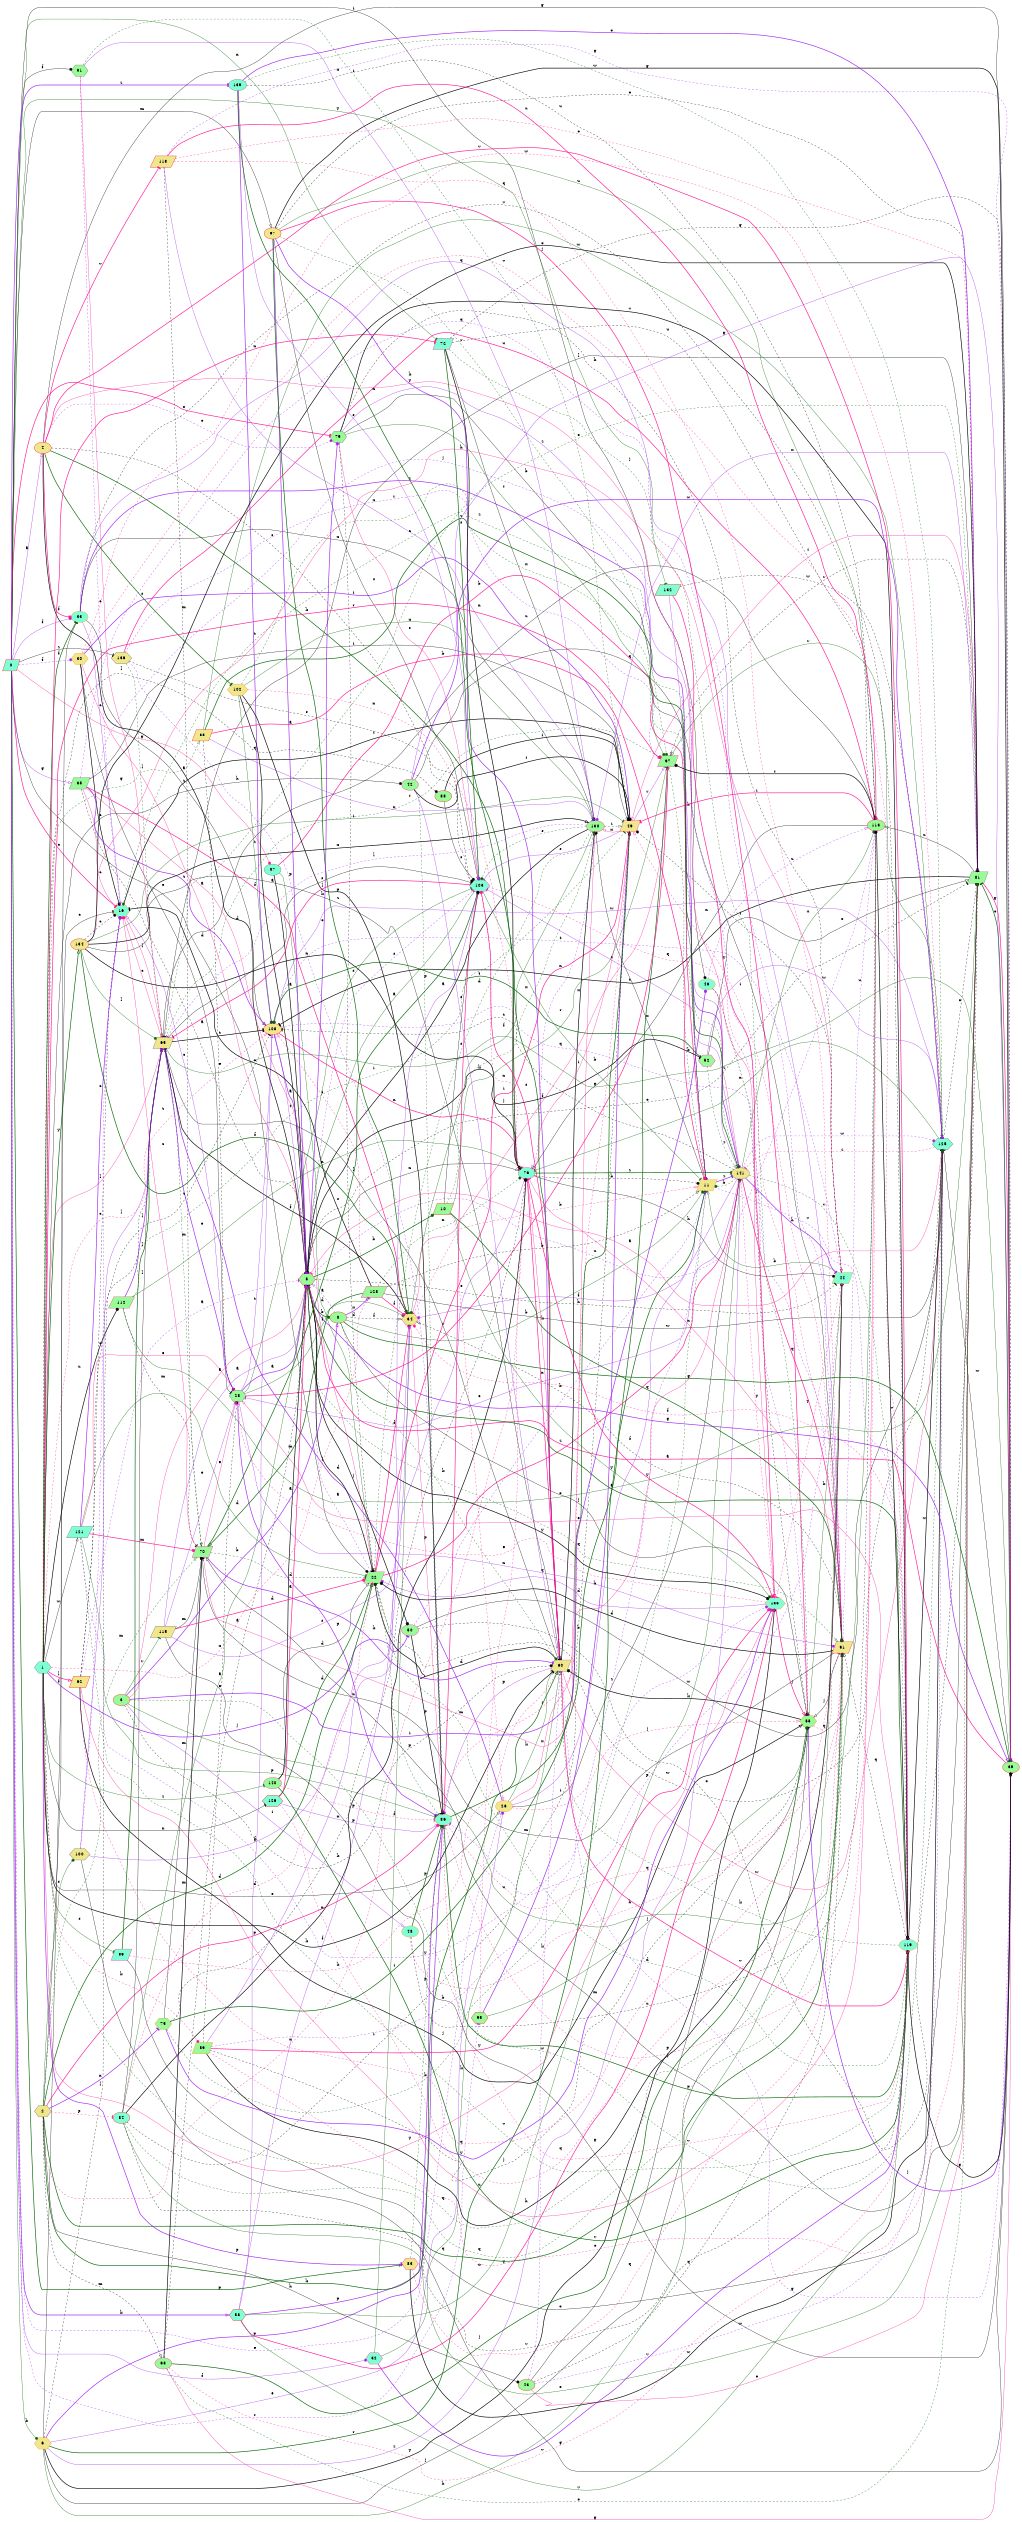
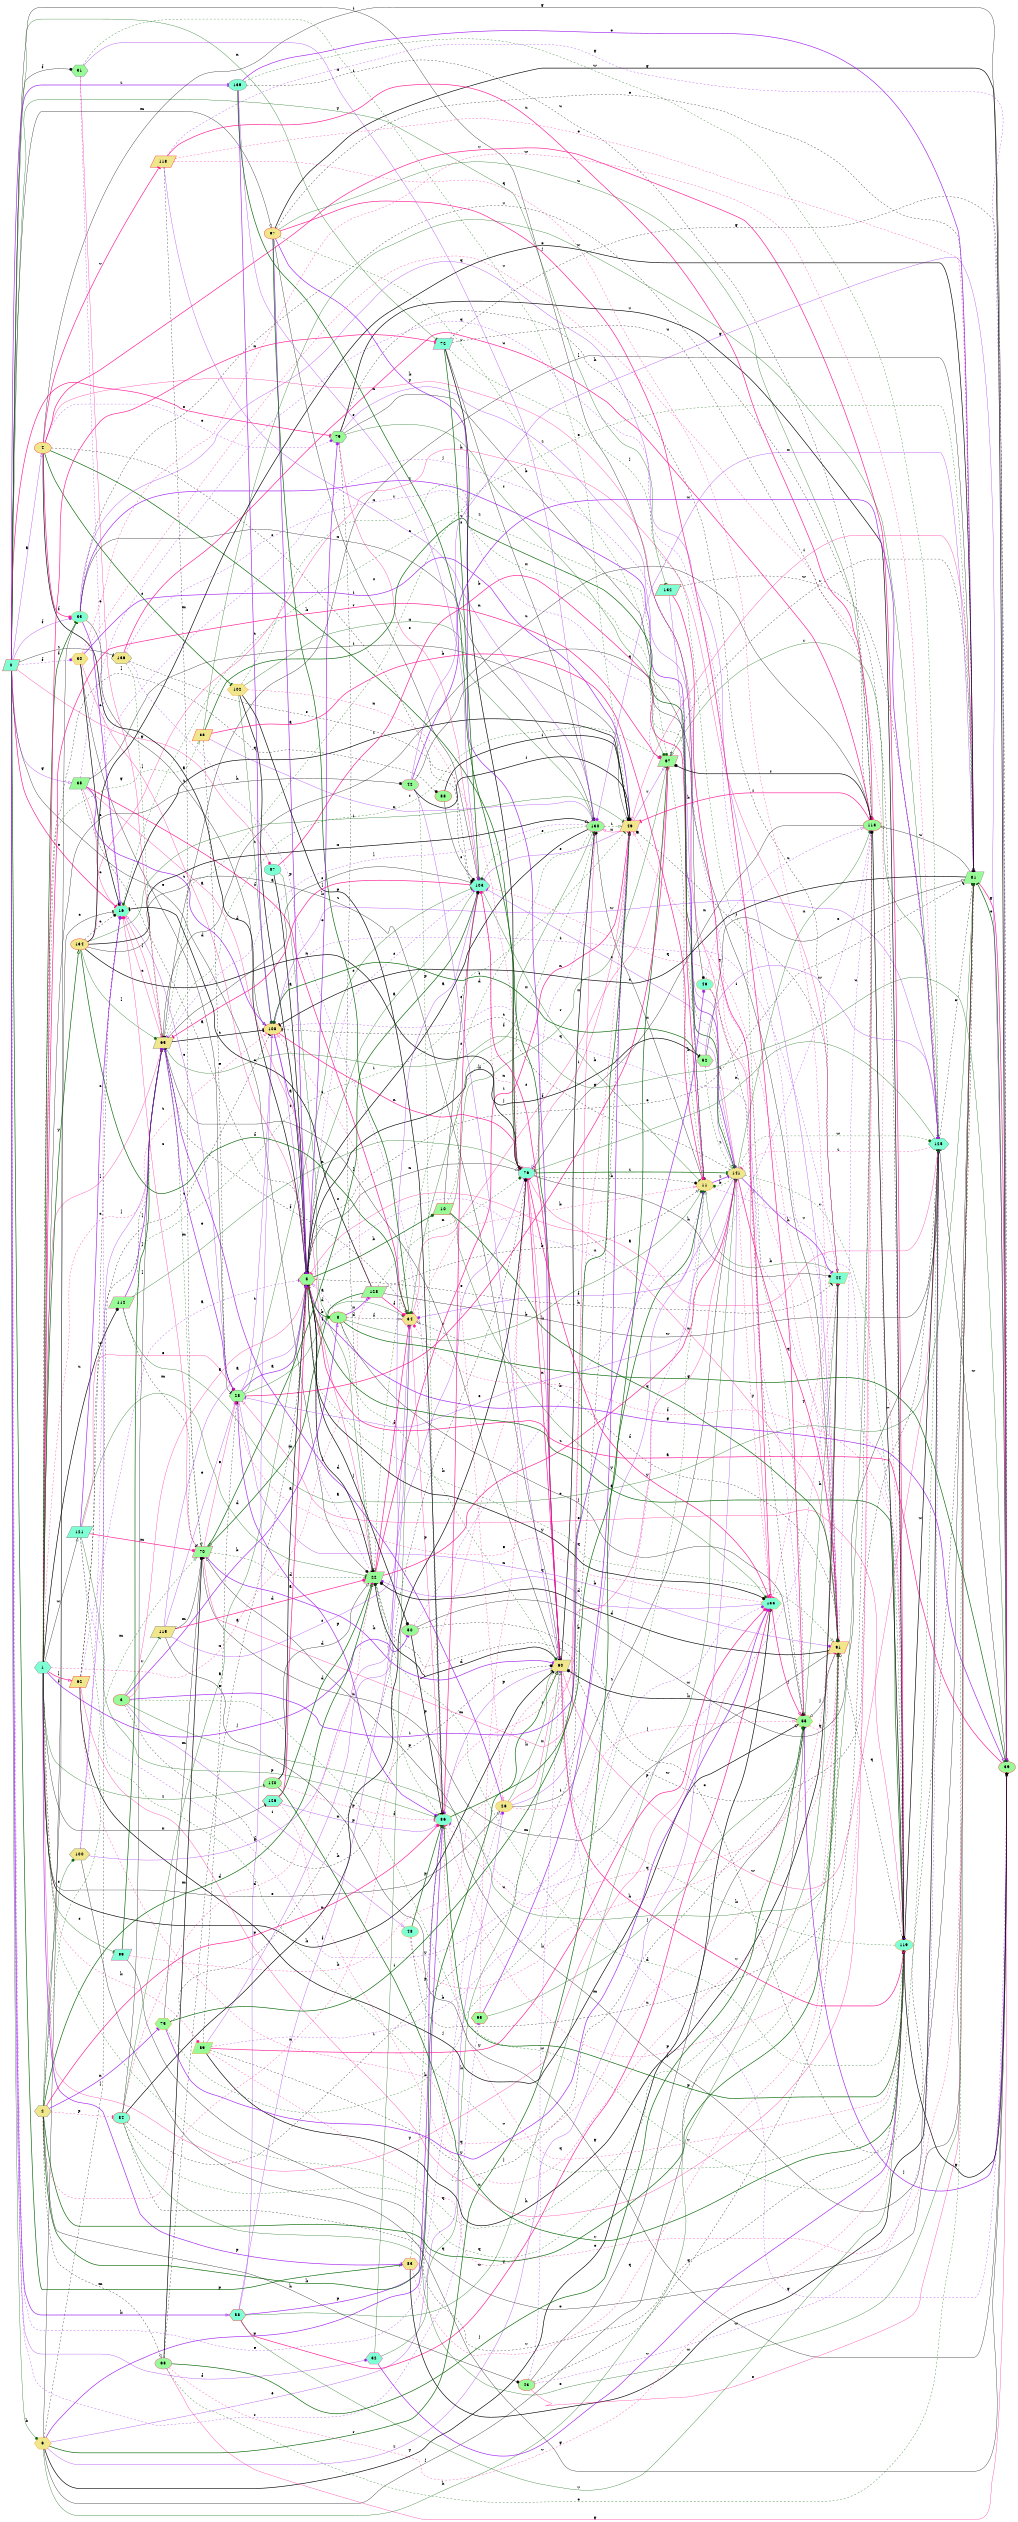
edge "33" -> "16": style solid -> bold
edge "141" -> "125": color purple -> darkgreen
node "11": shape parallelogram -> ellipse
edge "65" -> "34": style bold -> dashed
edge "91" -> "70": arrowhead onormal -> tee
